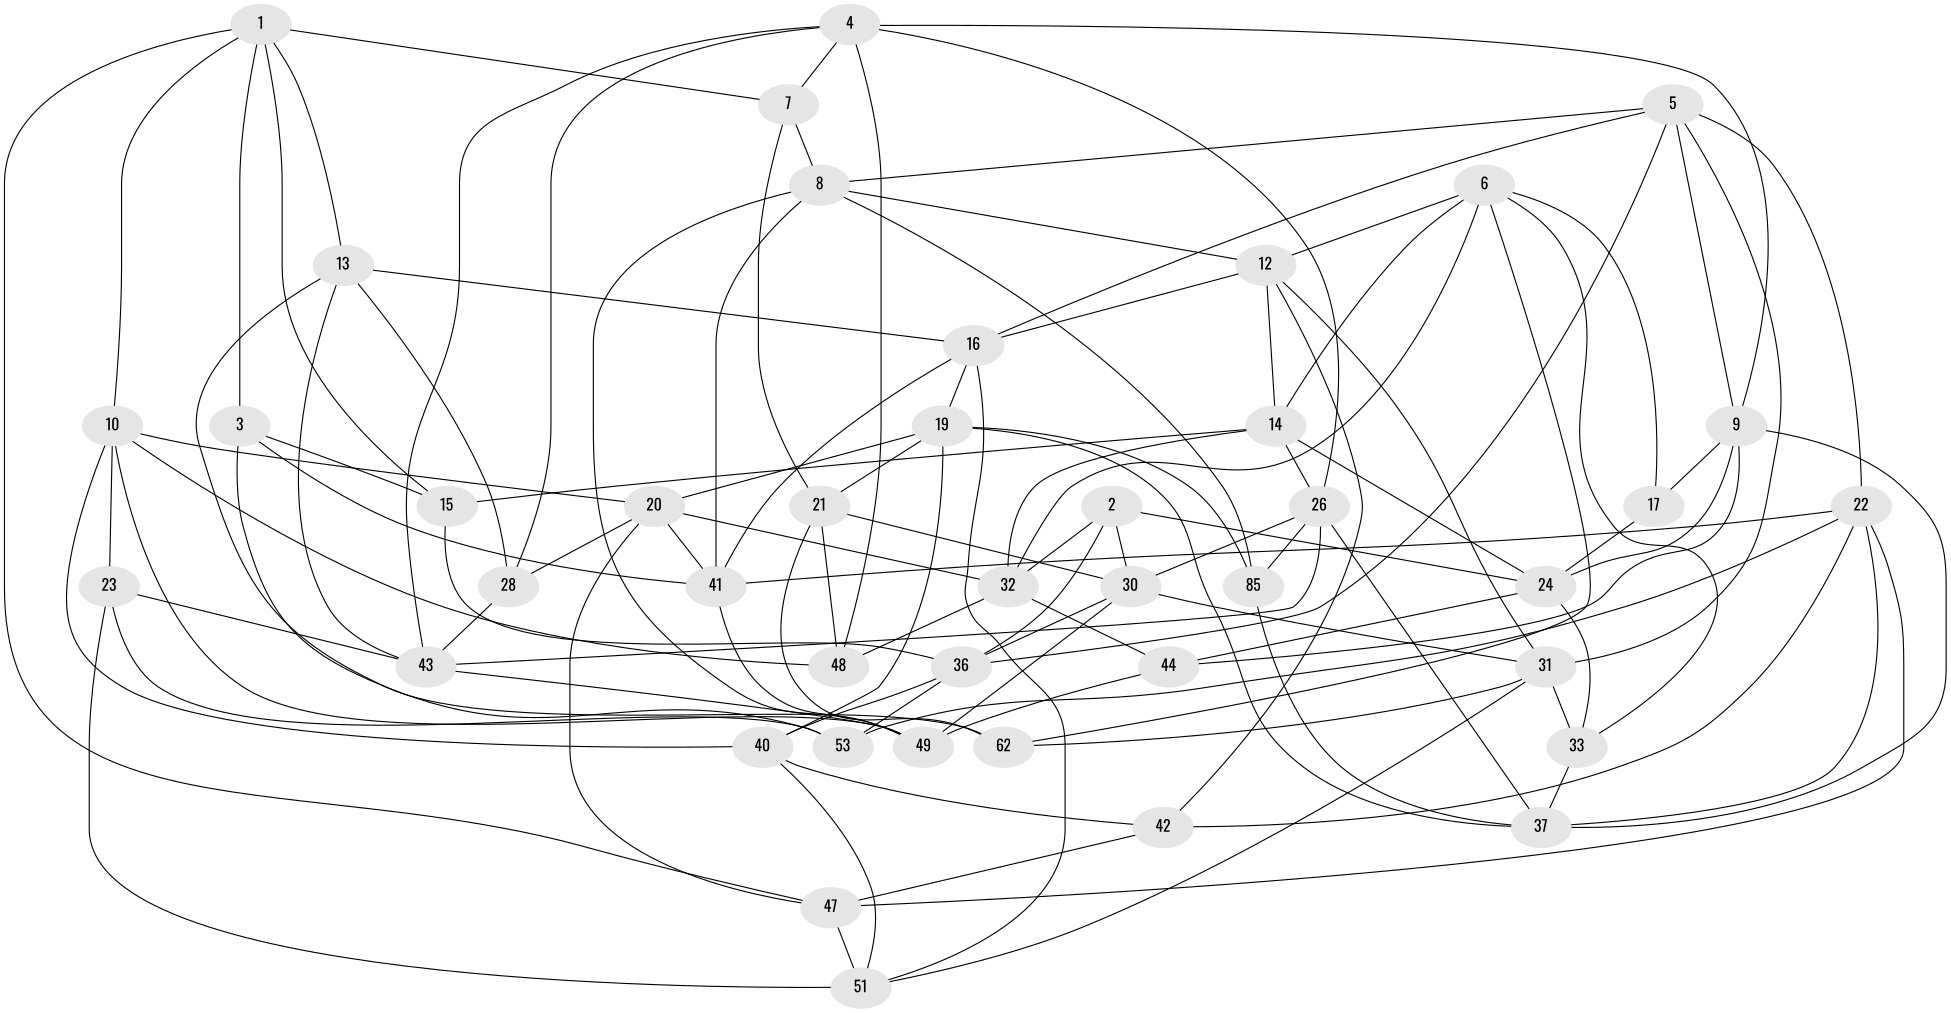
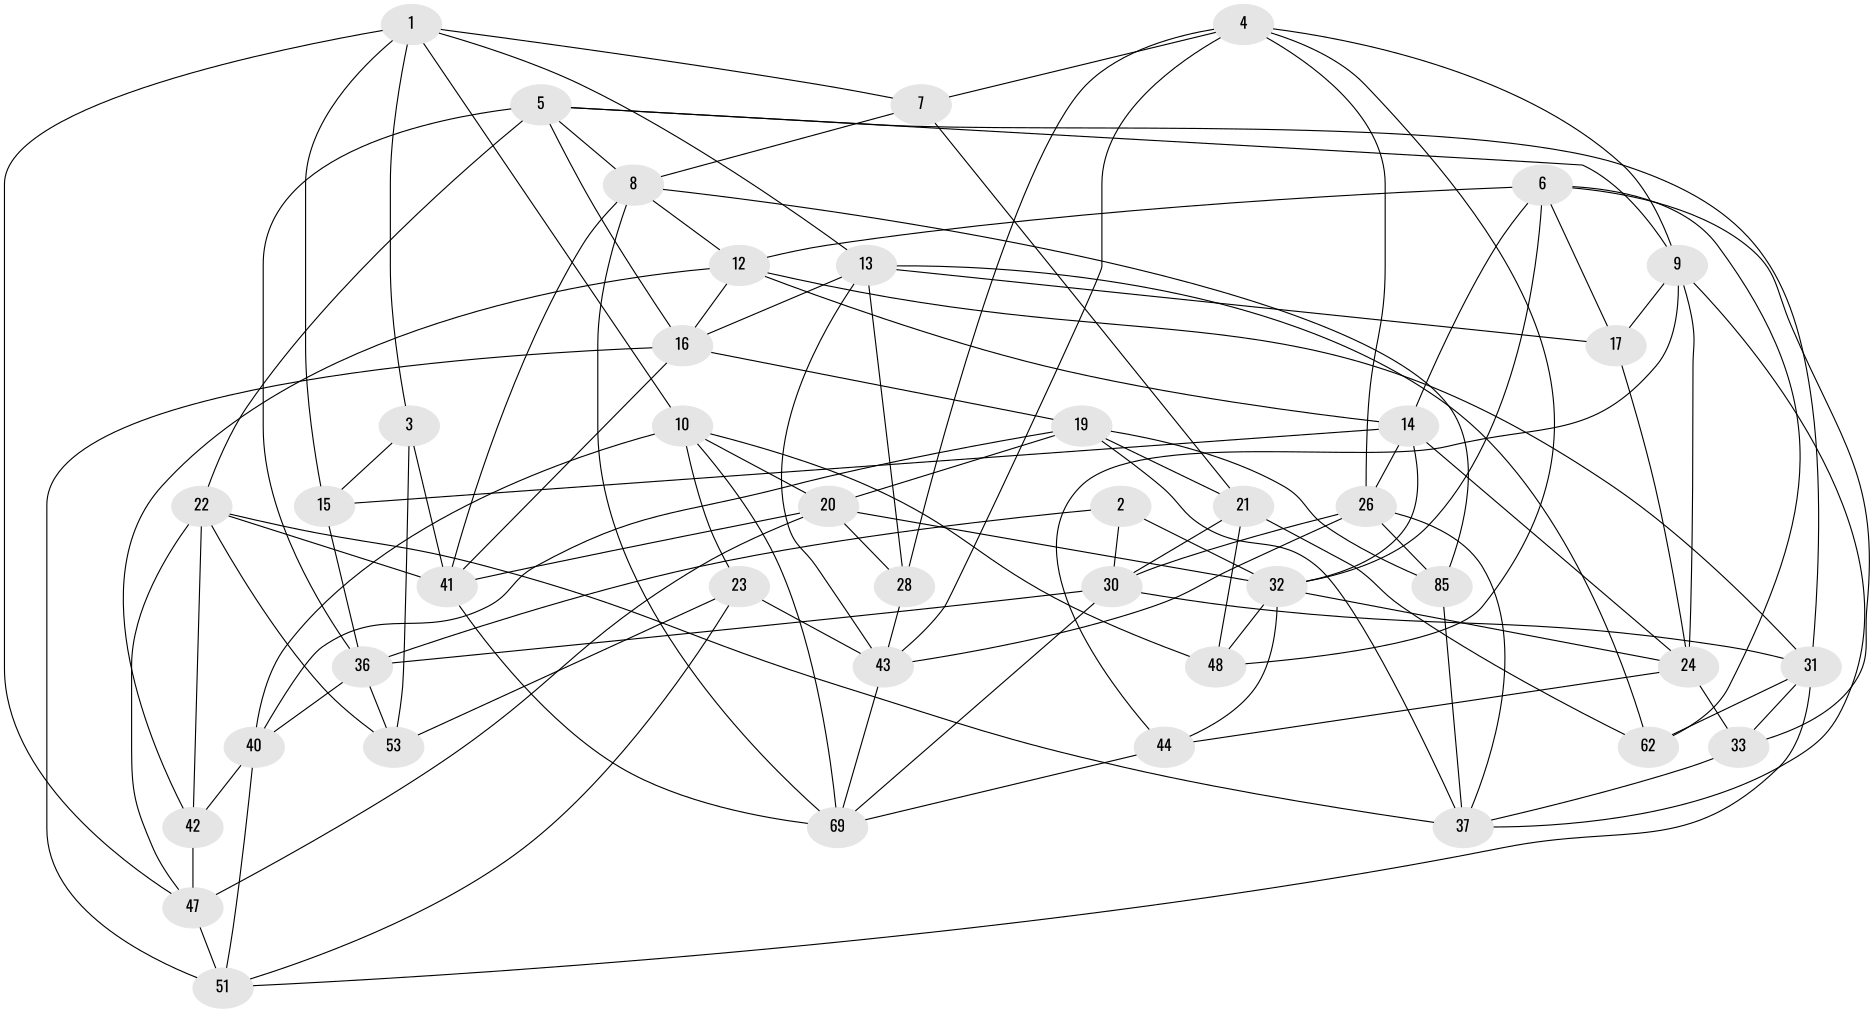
edge "13" -- "17": added
edge "2" -- "24": now "32" -- "24"
node "49": label "49" -> "69"
